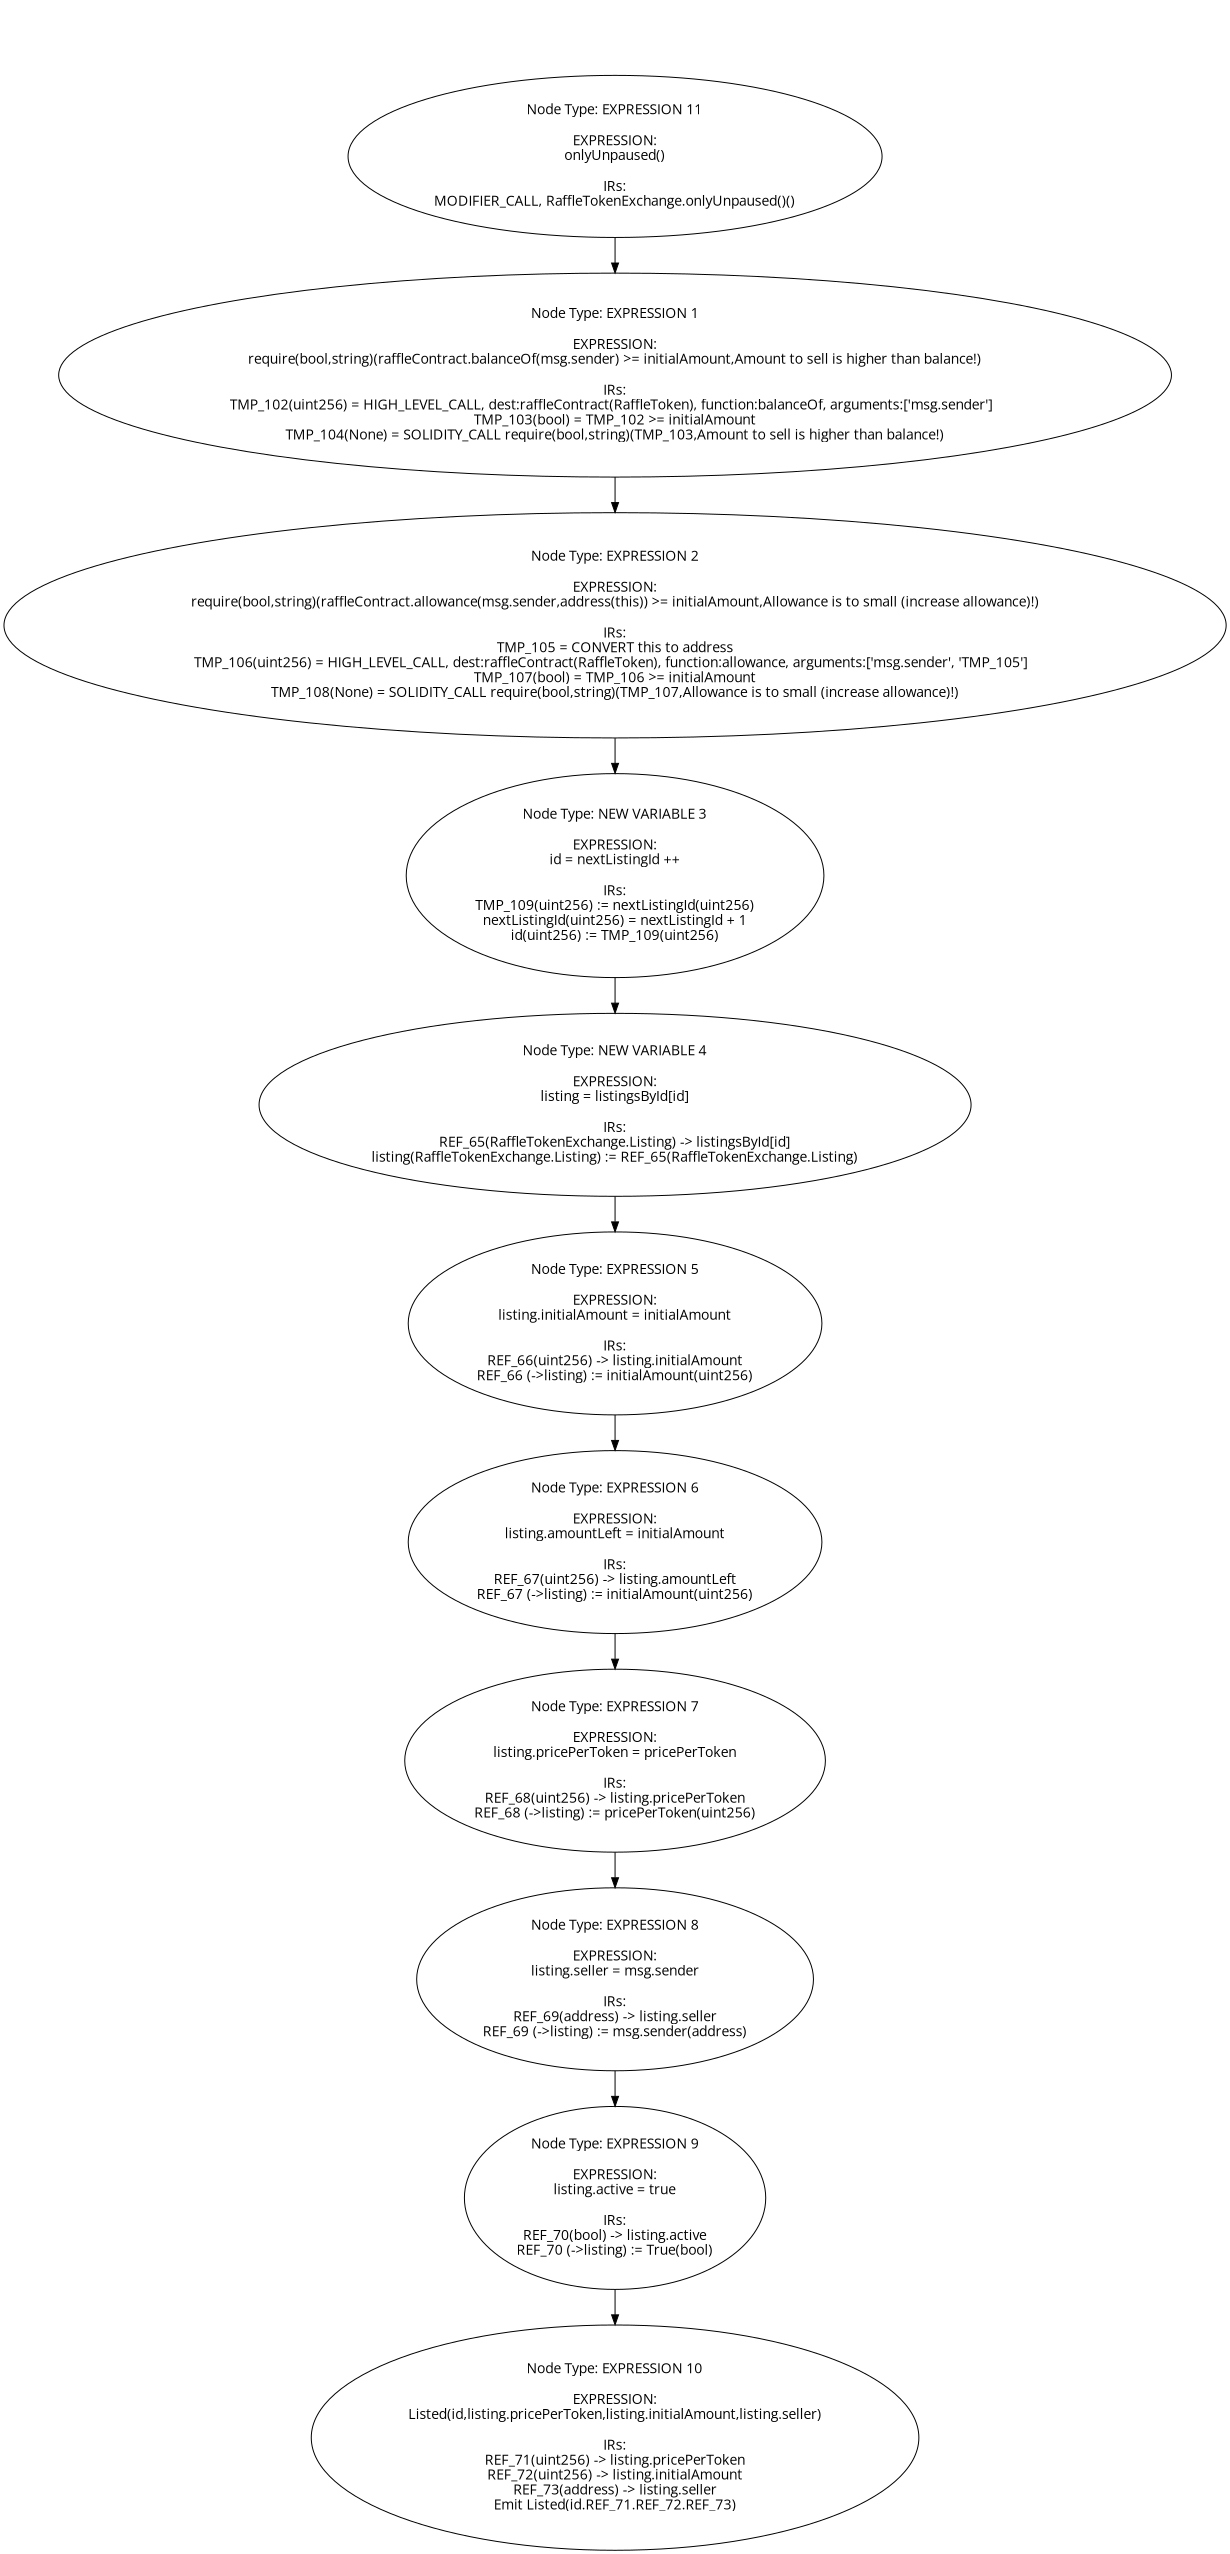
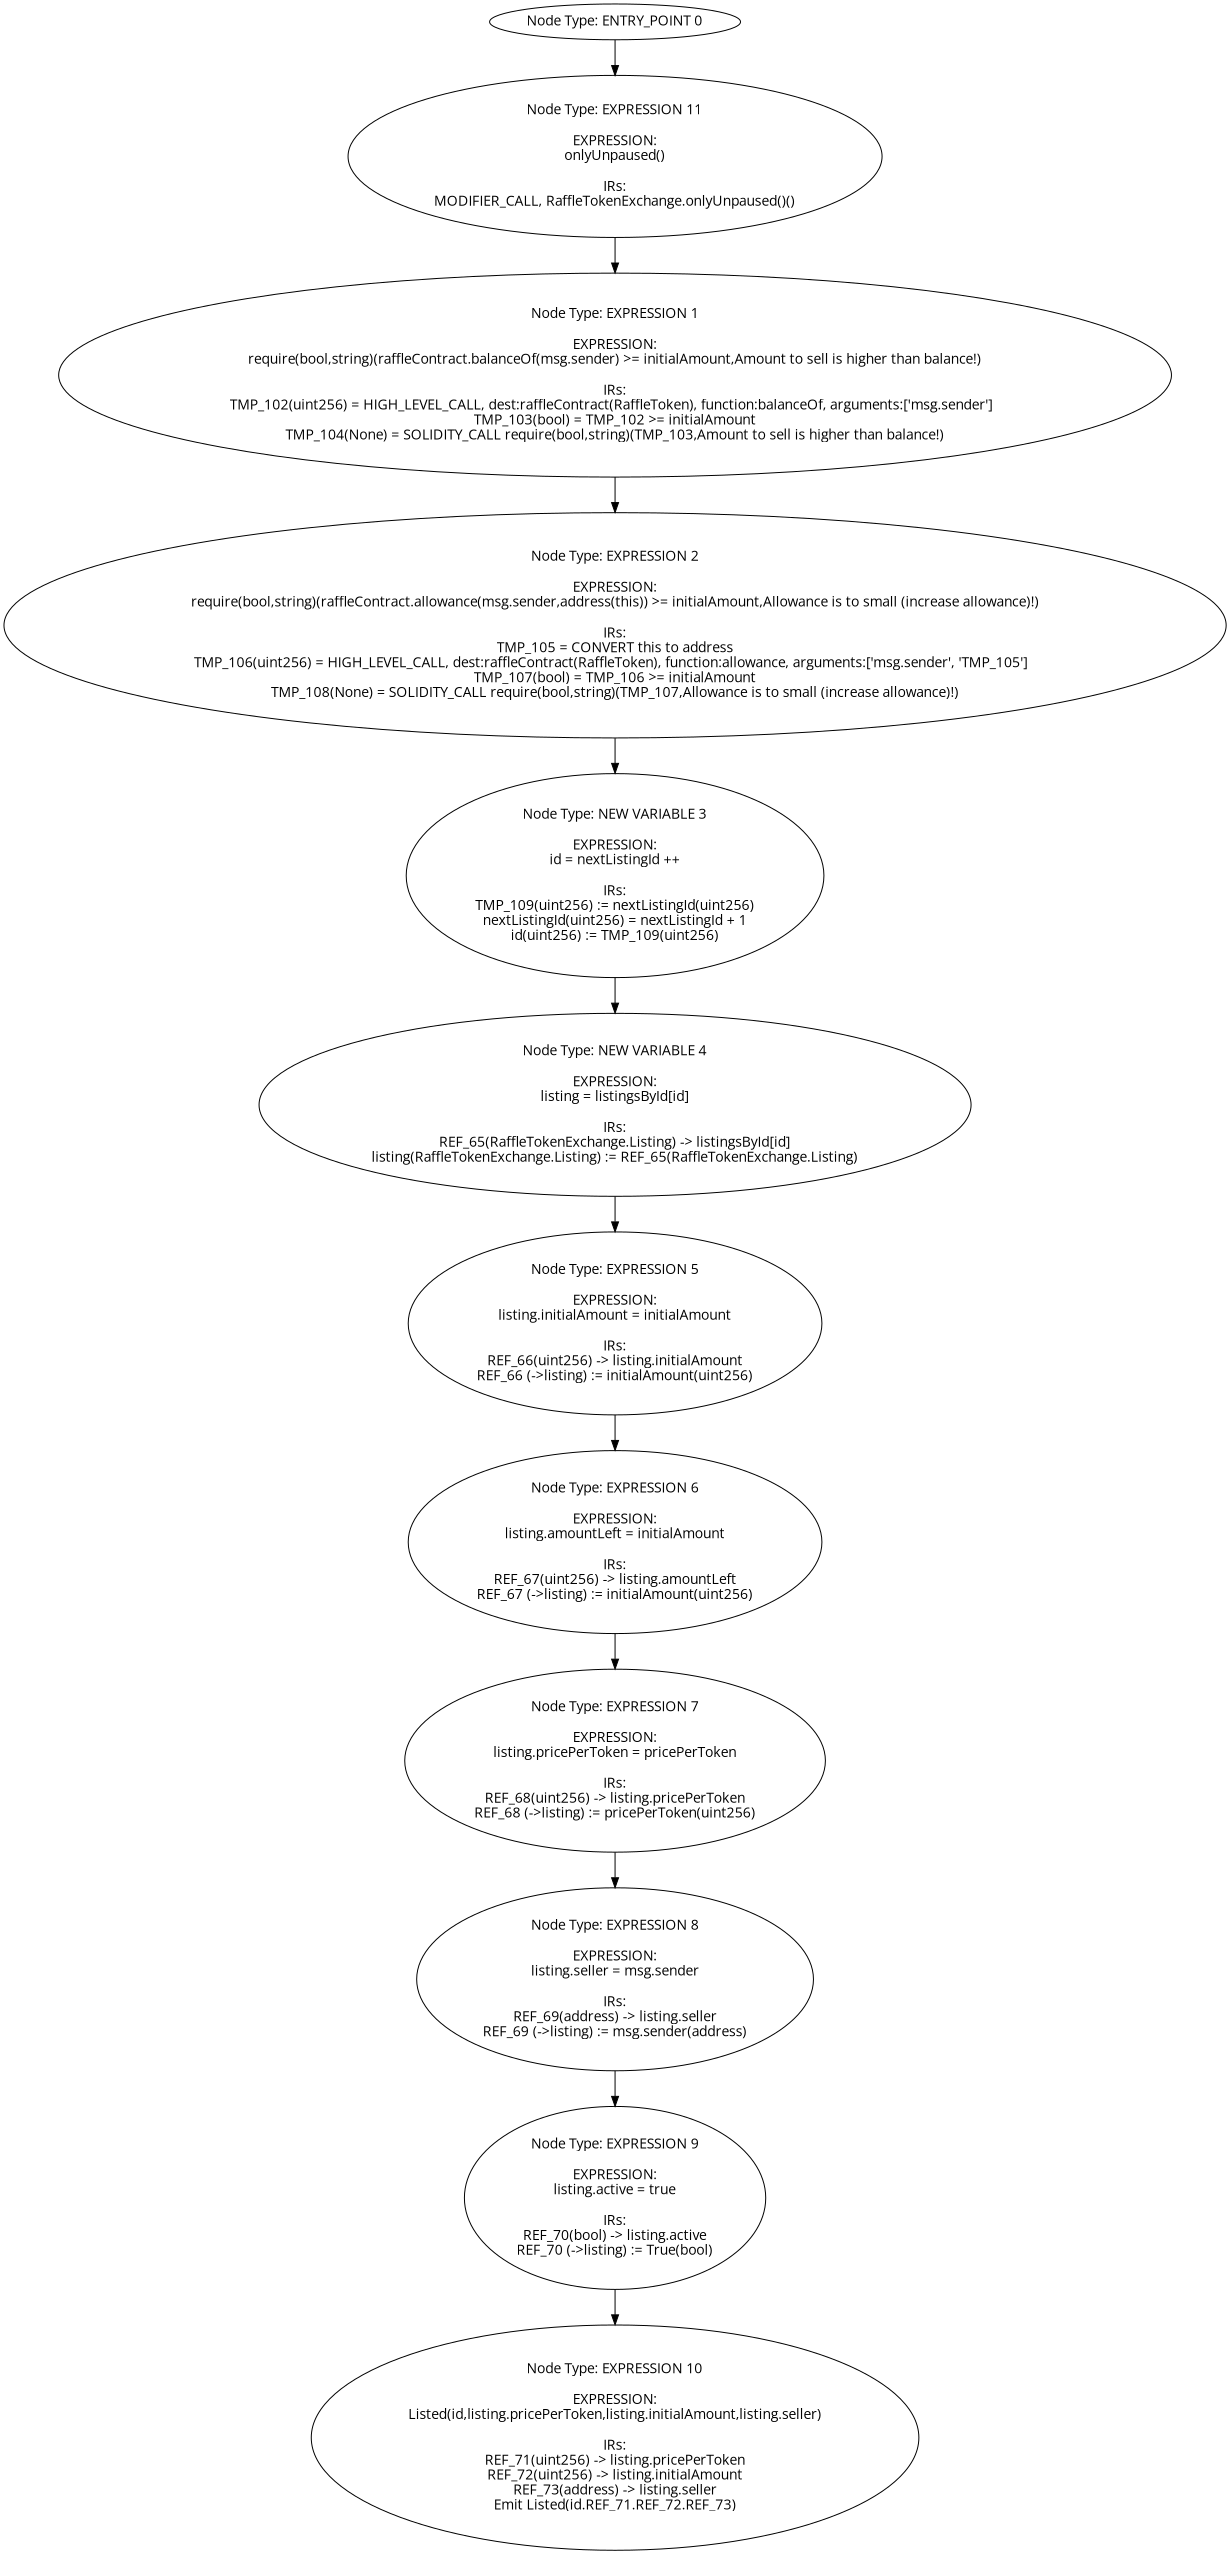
node "Node Type: ENTRY_POINT 0": added
